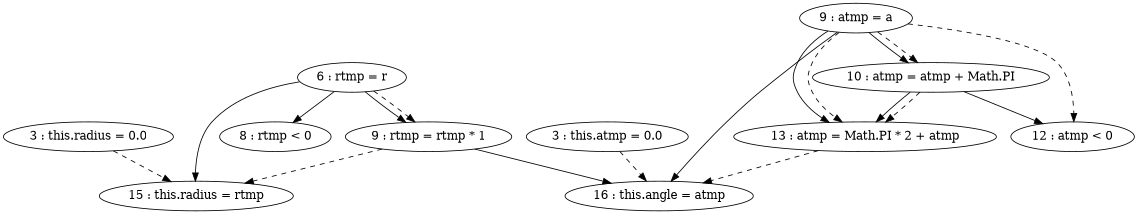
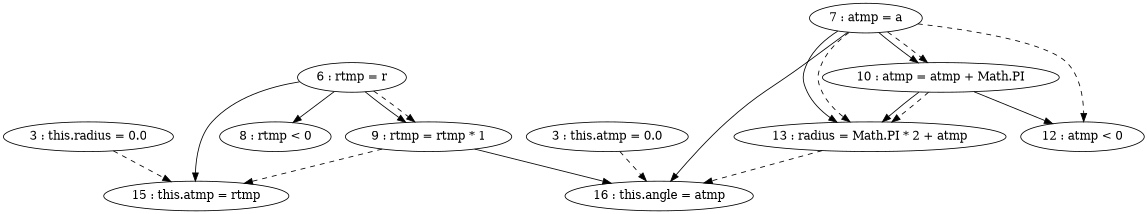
node "9 : atmp = a": label "9 : atmp = a" -> "7 : atmp = a"
node "13 : atmp = Math.PI * 2 + atmp": label "13 : atmp = Math.PI * 2 + atmp" -> "13 : radius = Math.PI * 2 + atmp"
node "15 : this.radius = rtmp": label "15 : this.radius = rtmp" -> "15 : this.atmp = rtmp"
